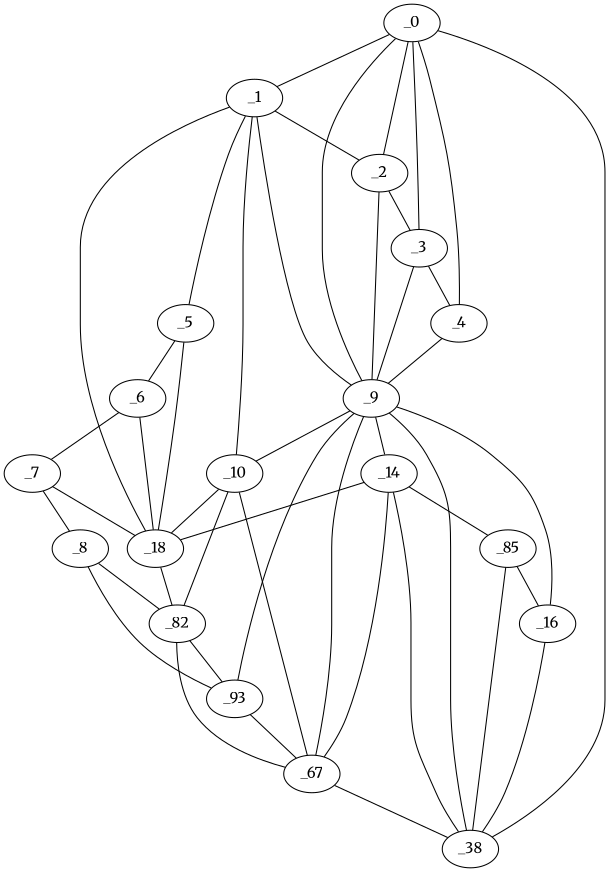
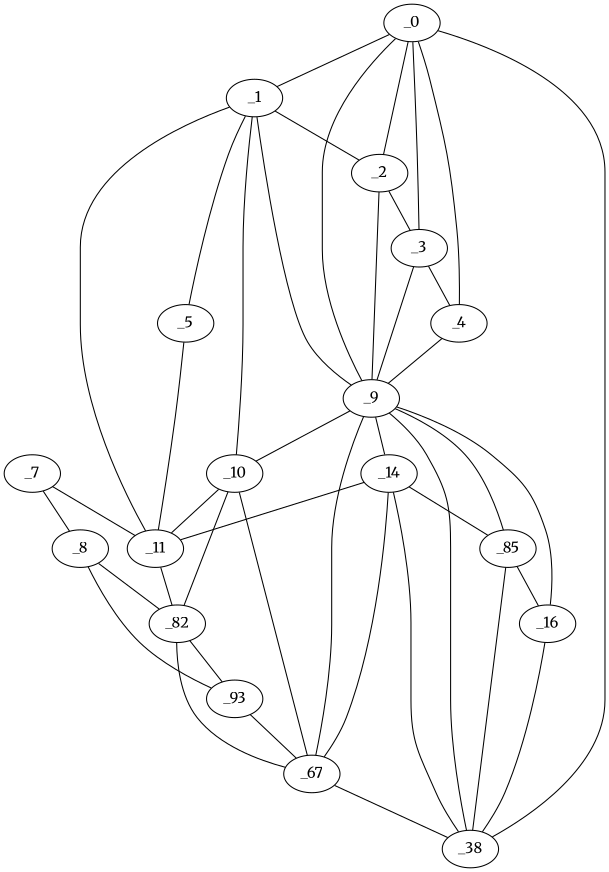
node "_6": removed
edge "_9" -- "_93": now "_9" -- "_85"
node "_18": label "_18" -> "_11"
